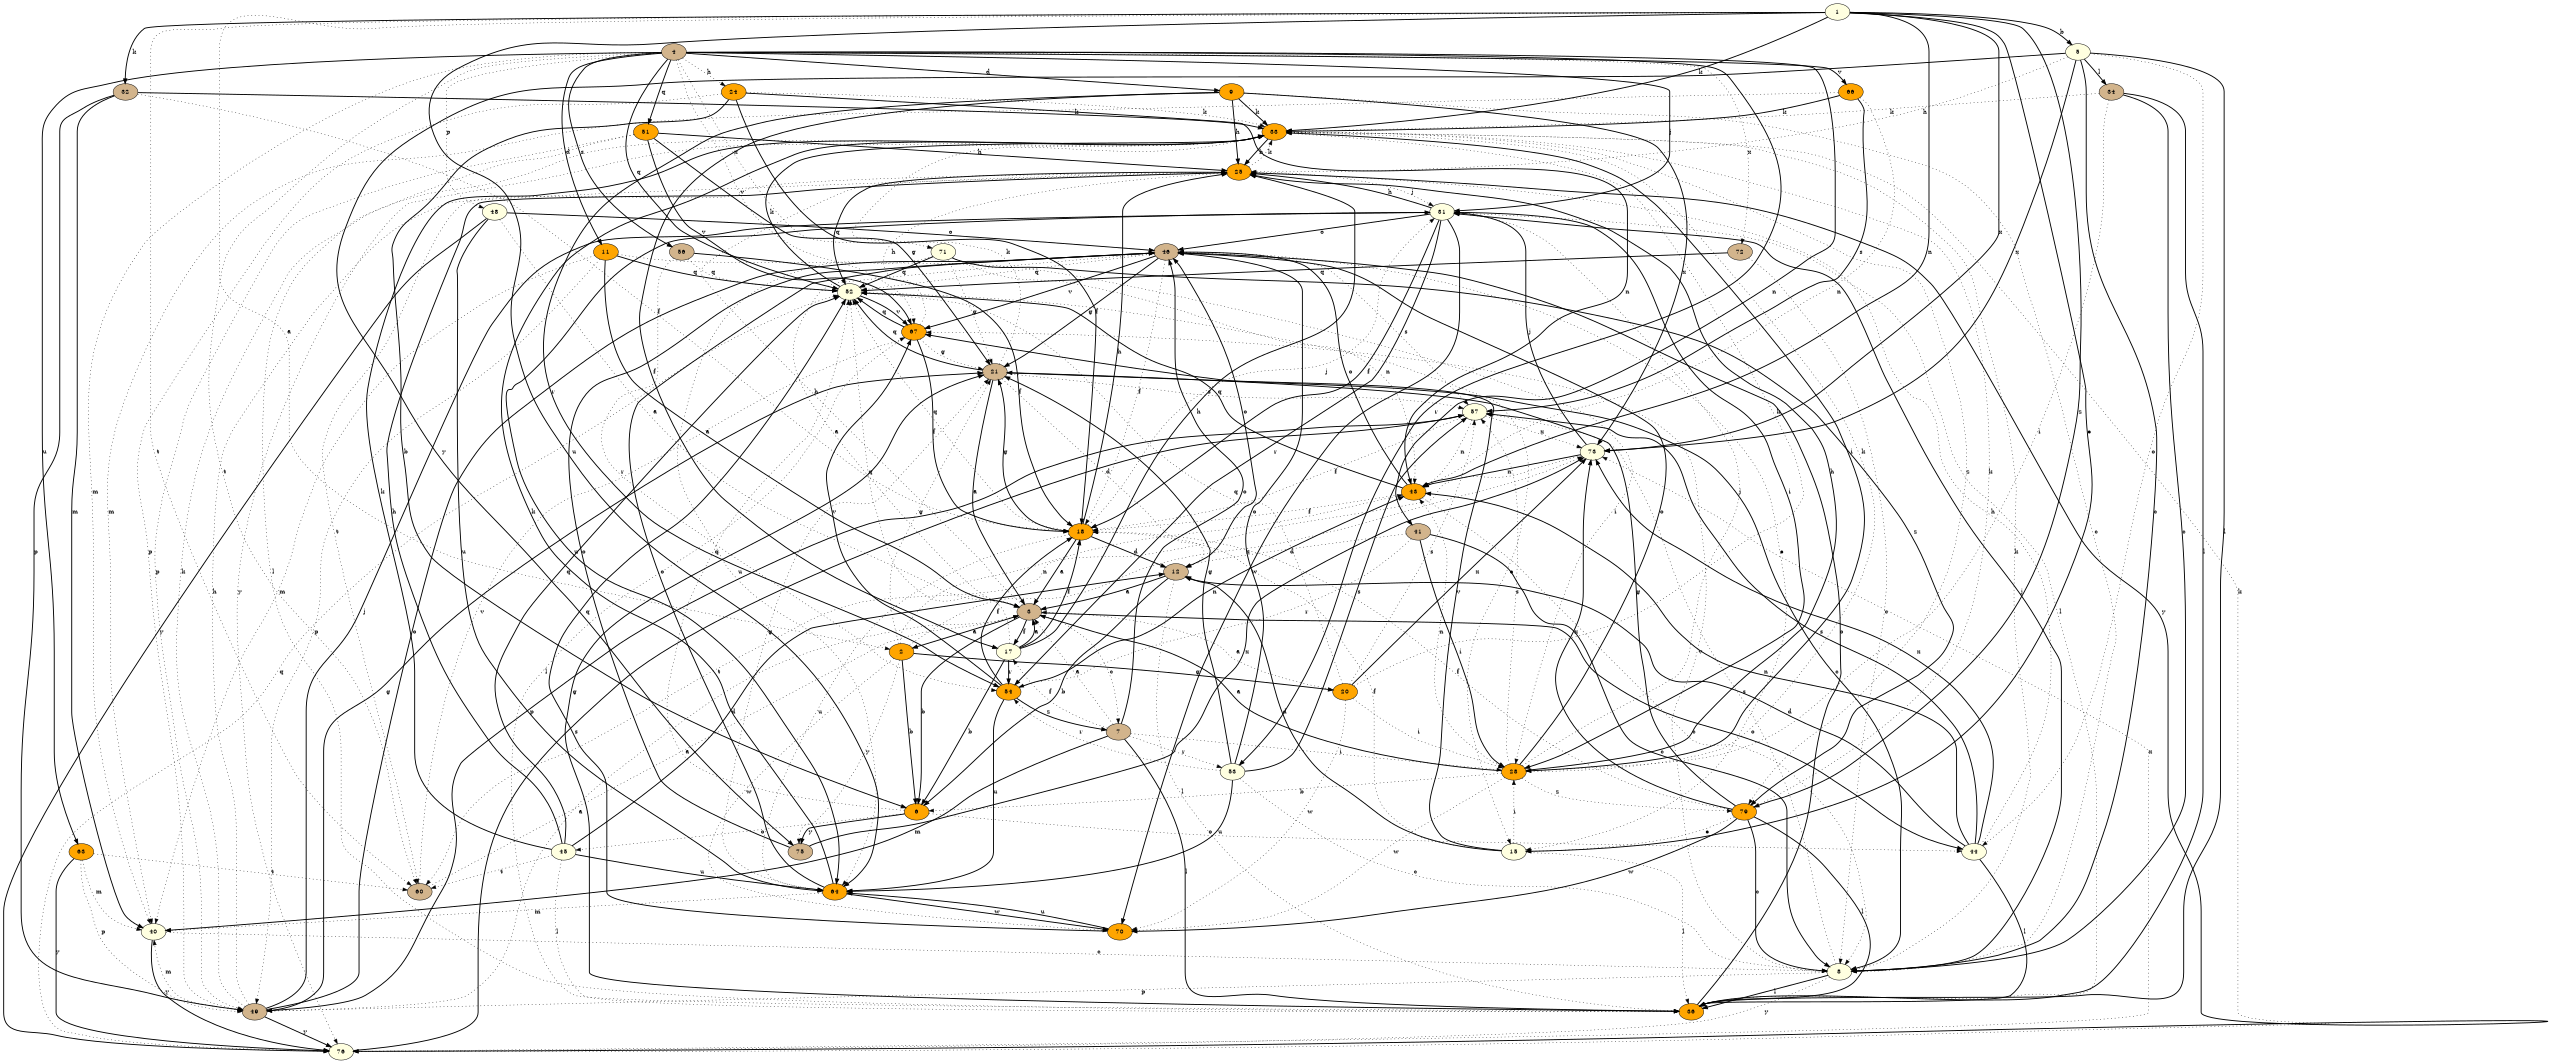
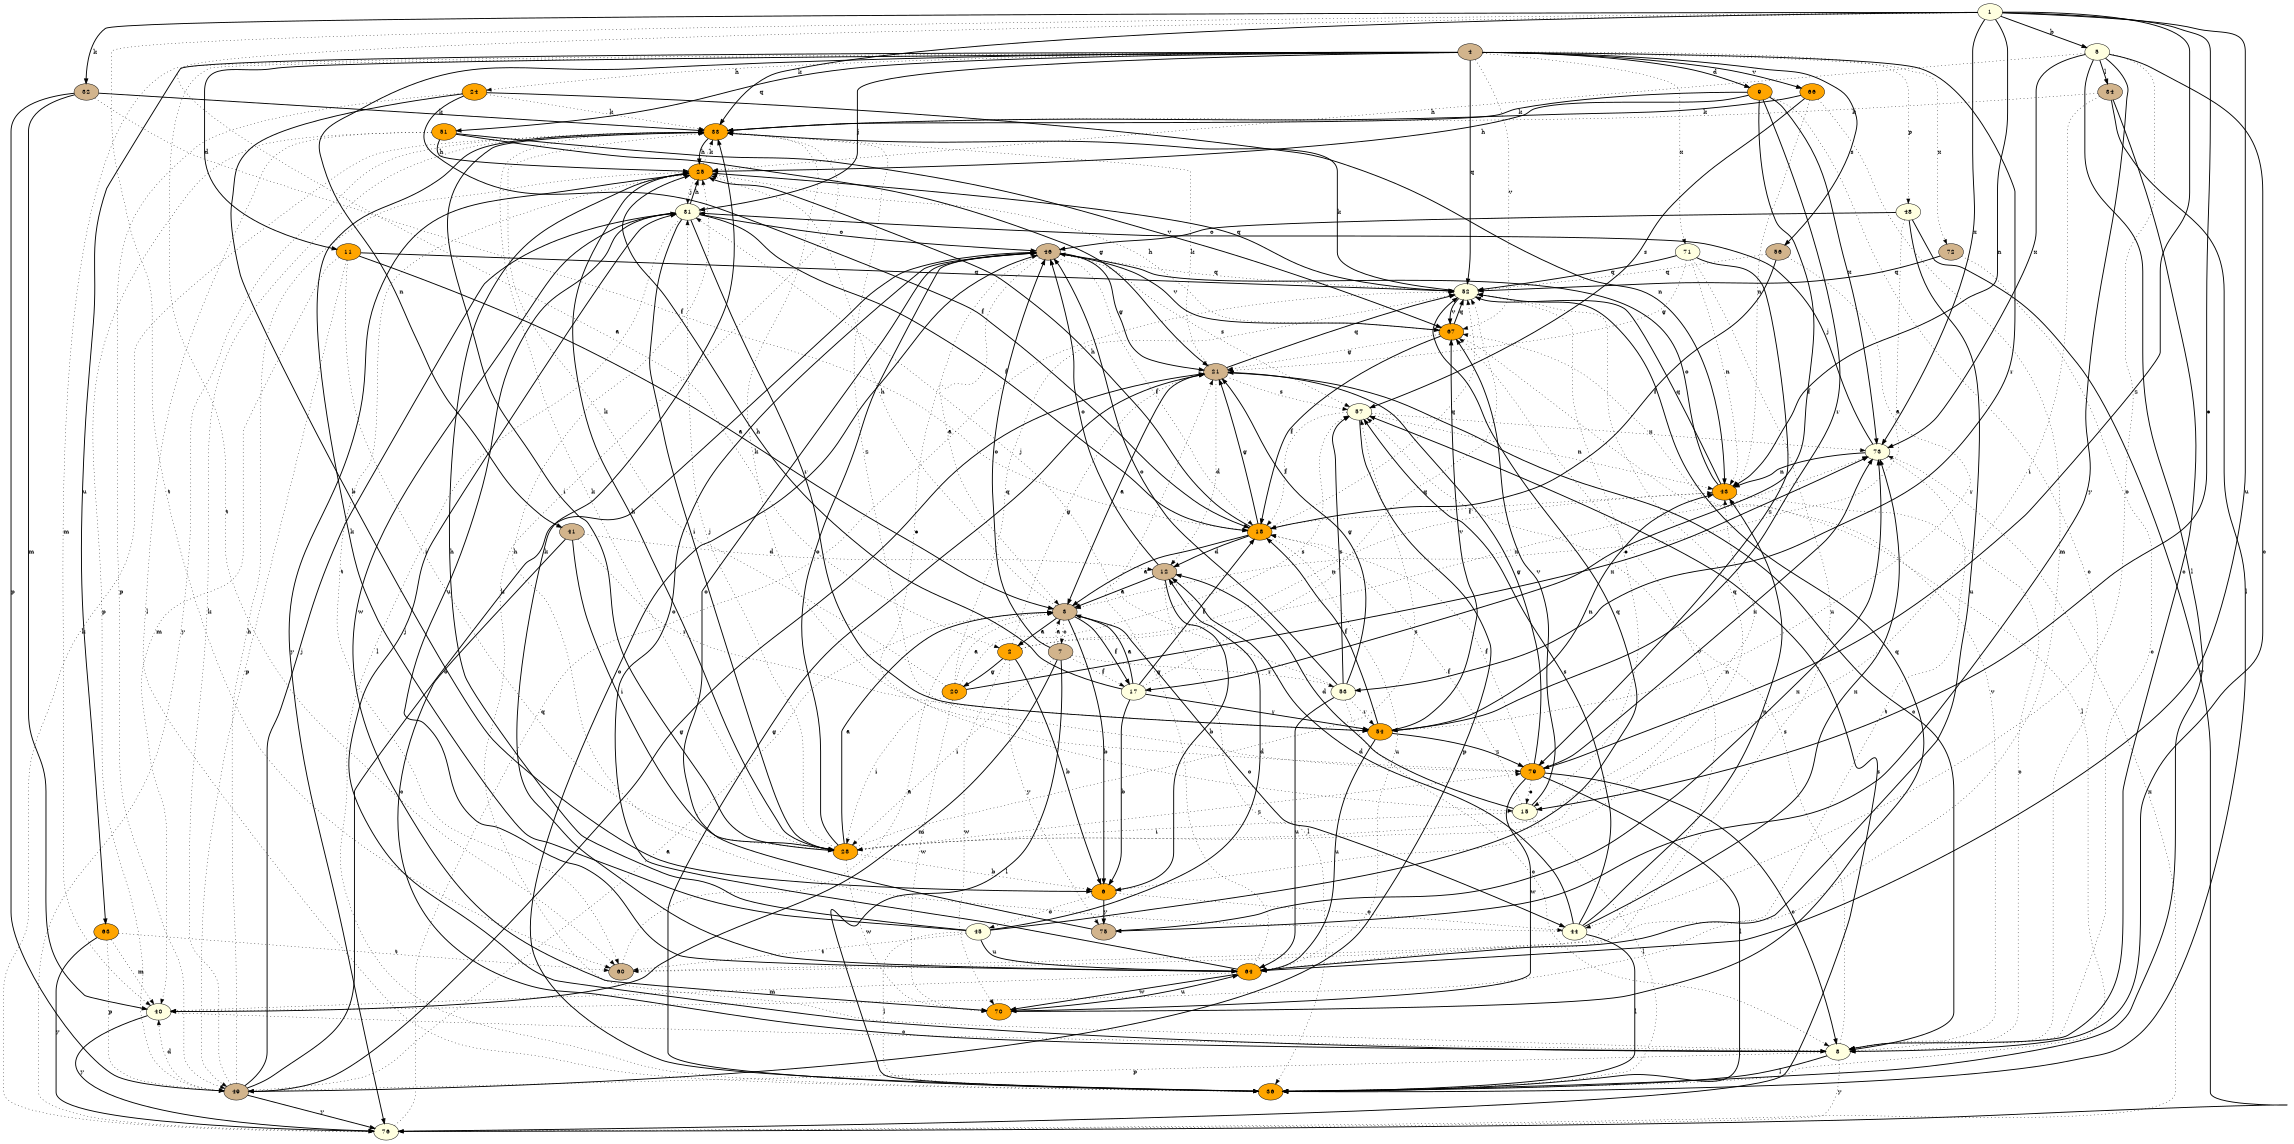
edge "18" -> "31": now "53" -> "31"
edge "54" -> "7": now "54" -> "79"
edge "49" -> "40": label "m" -> "d"
